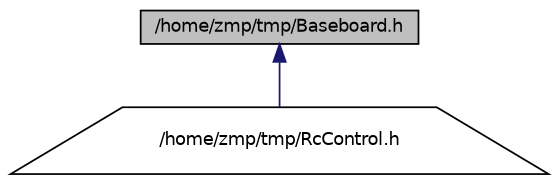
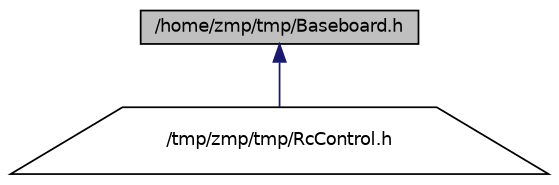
node "/home/zmp/tmp/RcControl.h": label "/home/zmp/tmp/RcControl.h" -> "/tmp/zmp/tmp/RcControl.h"
